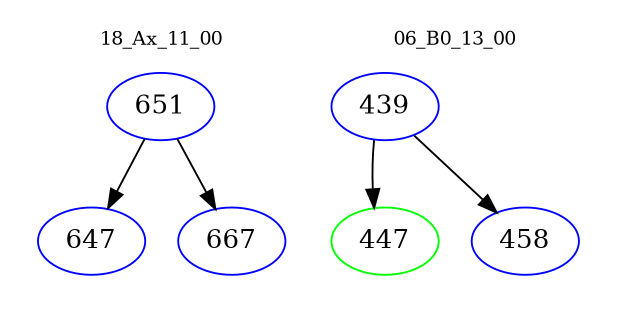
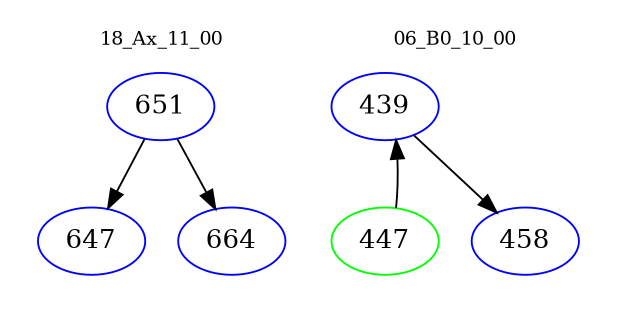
cluster "06_B0_13_00": label "06_B0_13_00" -> "06_B0_10_00"
edge "439" -> "447": reversed
node "667": label "667" -> "664"
